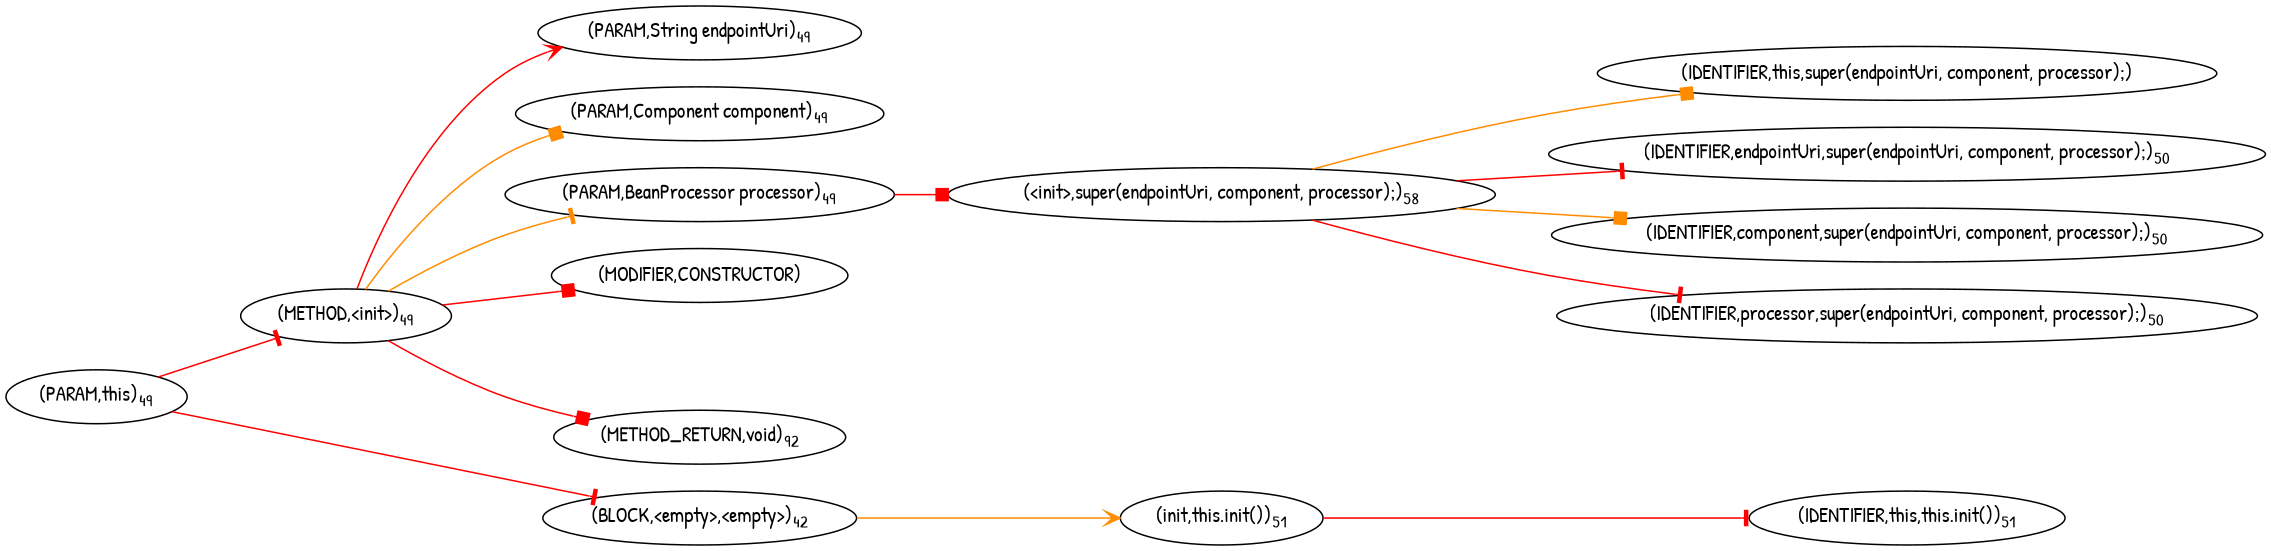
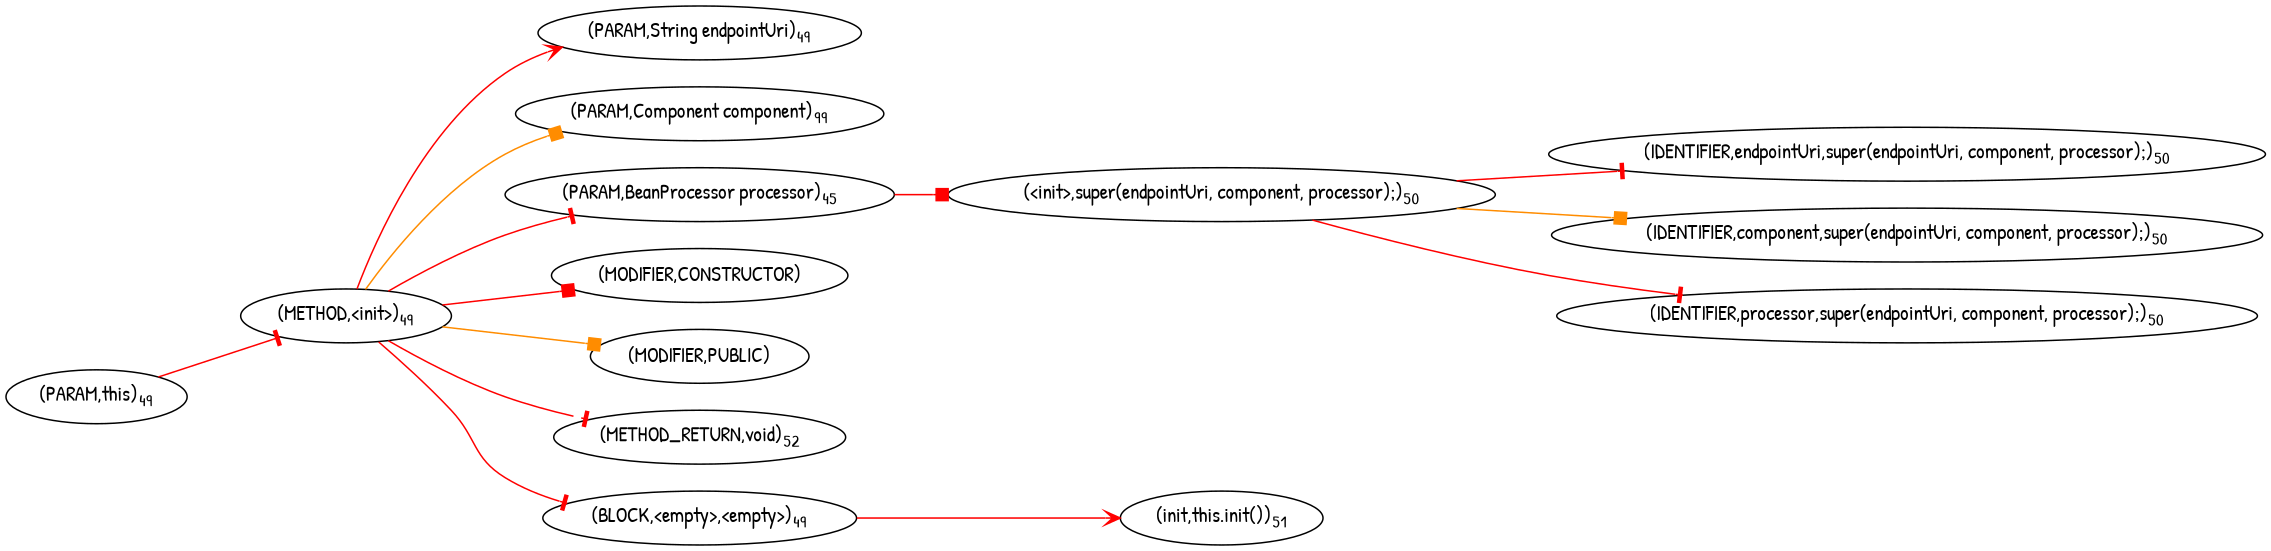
node "(IDENTIFIER,this,super(endpointUri, component, processor);)": removed
node "(PARAM,Component component)": text "49" -> "99"
node "(PARAM,BeanProcessor processor)": text "49" -> "45"
node "(<init>,super(endpointUri, component, processor);)": text "58" -> "50"
edge "(METHOD,<init>)" -> "(PARAM,BeanProcessor processor)": color darkorange -> red
node "(MODIFIER,PUBLIC)": added
edge "(METHOD,<init>)" -> "(METHOD_RETURN,void)": arrowhead box -> tee
node "(METHOD_RETURN,void)": text "92" -> "52"
edge "(PARAM,this)" -> "(BLOCK,<empty>,<empty>)": now "(METHOD,<init>)" -> "(BLOCK,<empty>,<empty>)"
node "(BLOCK,<empty>,<empty>)": text "42" -> "49"
edge "(BLOCK,<empty>,<empty>)" -> "(init,this.init())": color darkorange -> red
node "(IDENTIFIER,this,this.init())": removed
